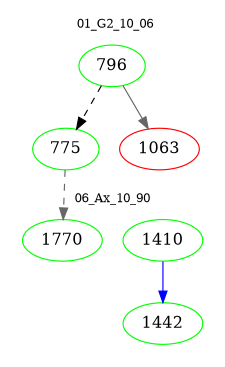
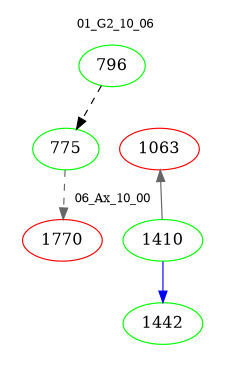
edge "796" -> "1063": now "1410" -> "1063"
cluster "06_Ax_10_90": label "06_Ax_10_90" -> "06_Ax_10_00"
node "1770": color green -> red
